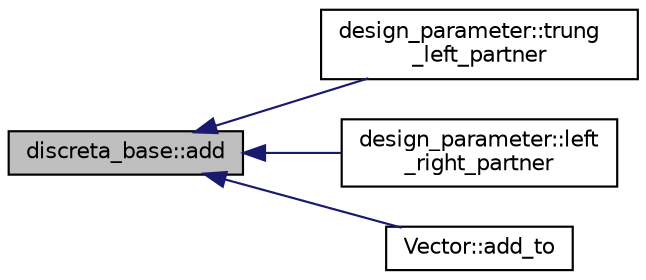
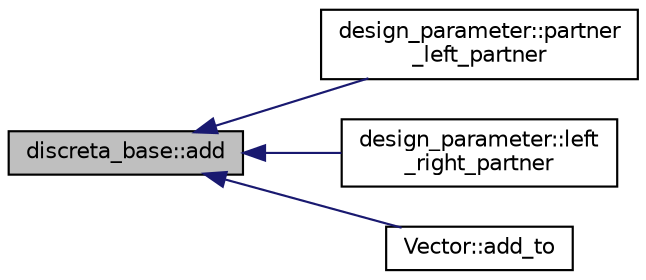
node "design_parameter::trung _left_partner": label "design_parameter::trung _left_partner" -> "design_parameter::partner _left_partner"
